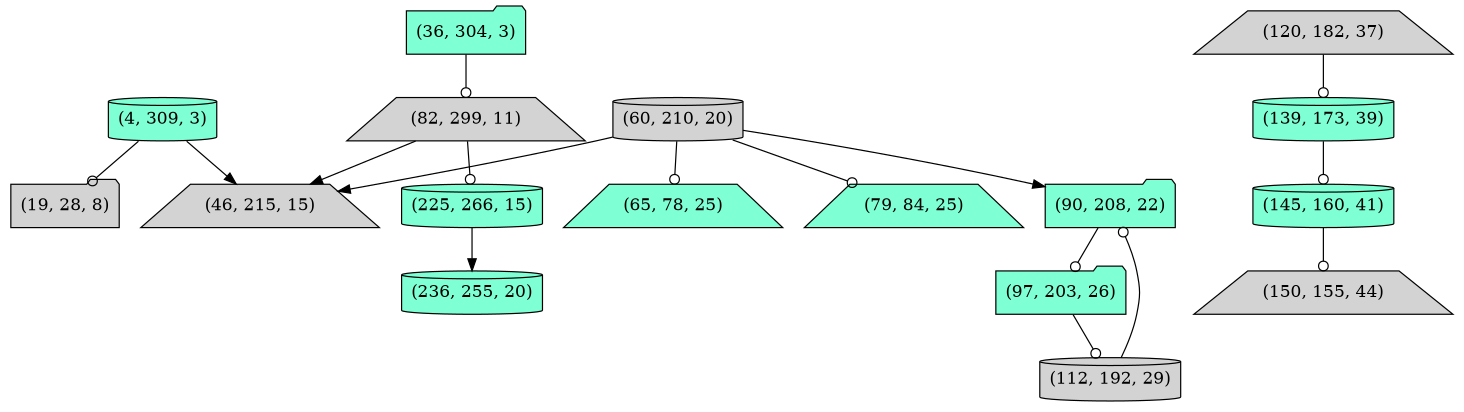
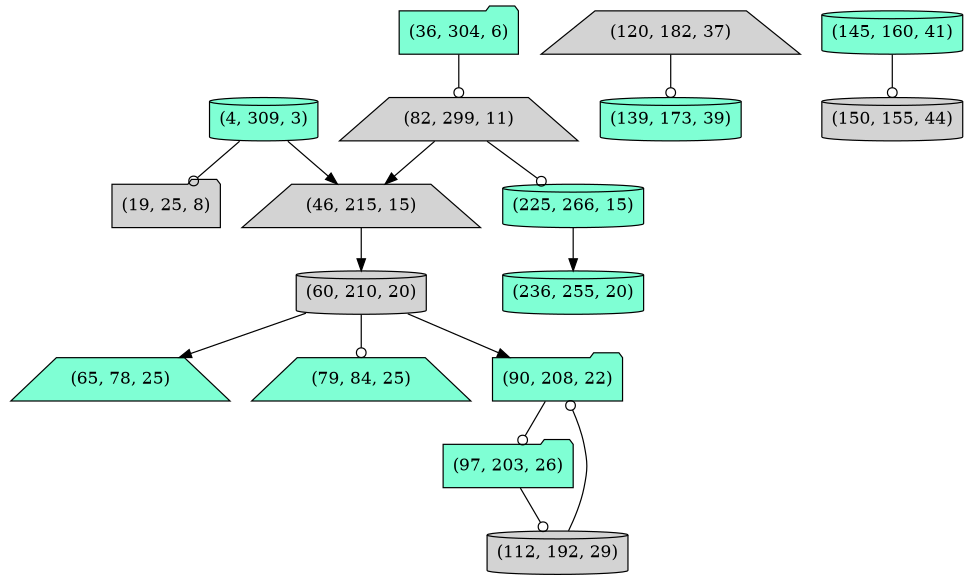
node "(36, 304, 3)": label "(36, 304, 3)" -> "(36, 304, 6)"
edge "(60, 210, 20)" -> "(65, 78, 25)": arrowhead odot -> normal
edge "(139, 173, 39)" -> "(145, 160, 41)": removed
edge "(60, 210, 20)" -> "(46, 215, 15)": reversed
node "(19, 28, 8)": label "(19, 28, 8)" -> "(19, 25, 8)"
node "(150, 155, 44)": shape trapezium -> cylinder
